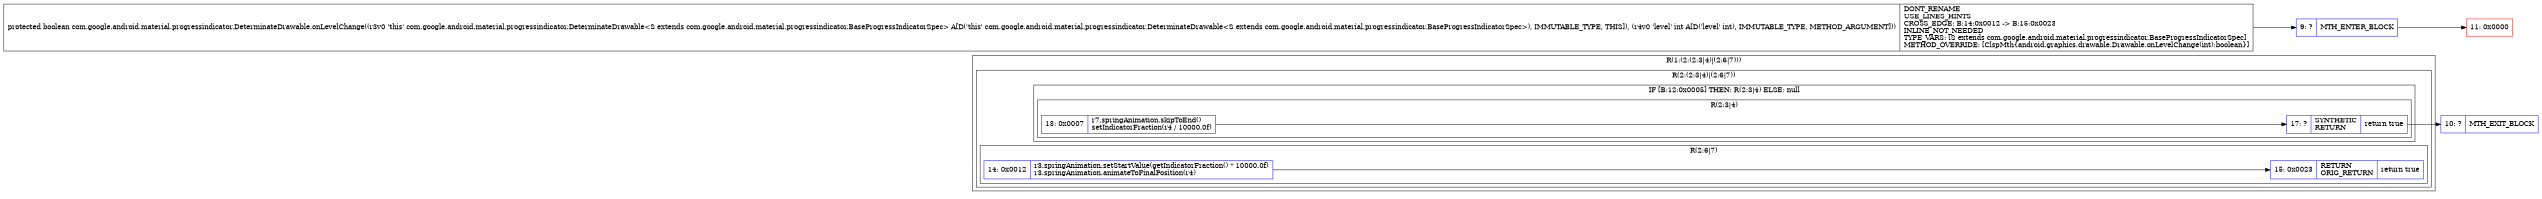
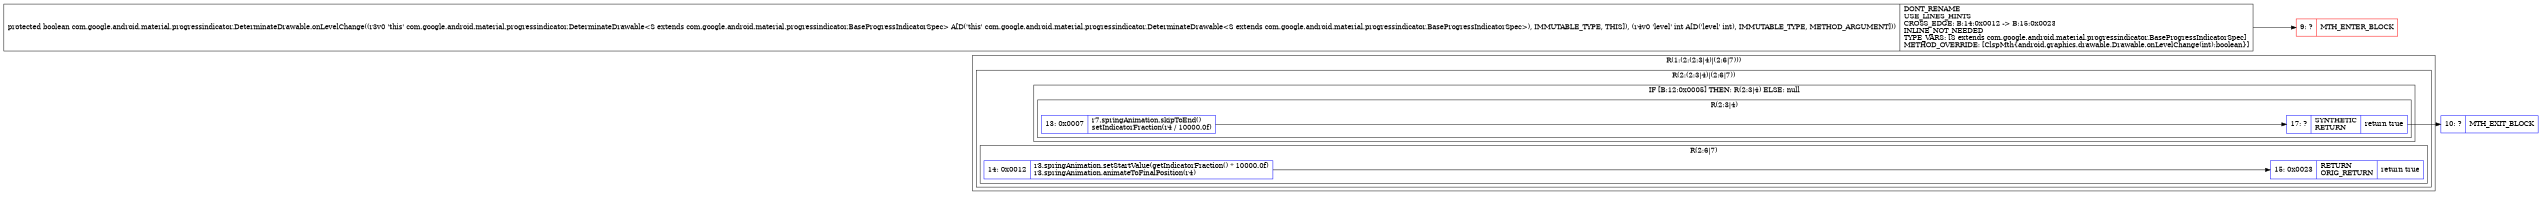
node "9: ?": color blue -> red
node "11: 0x0000": removed
